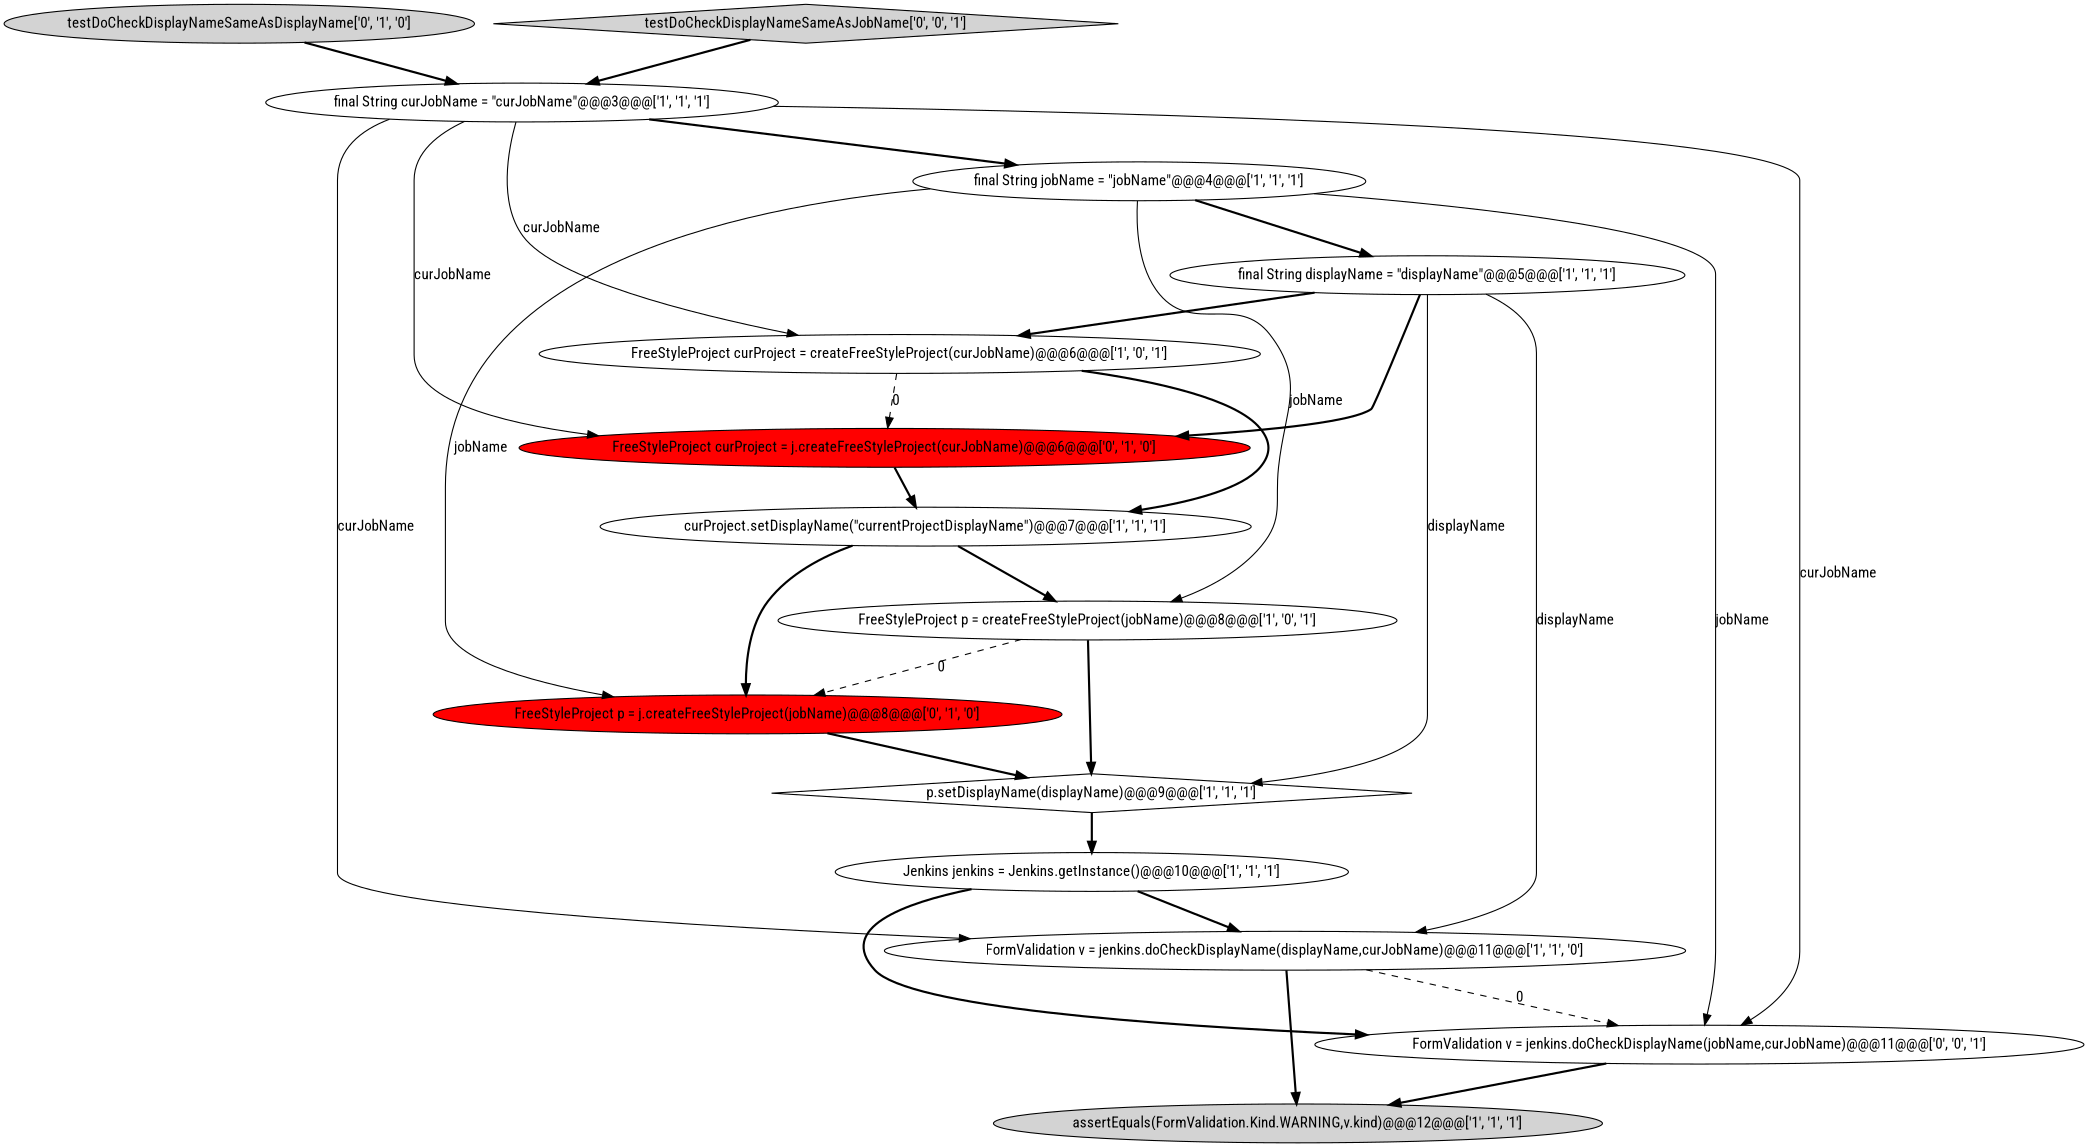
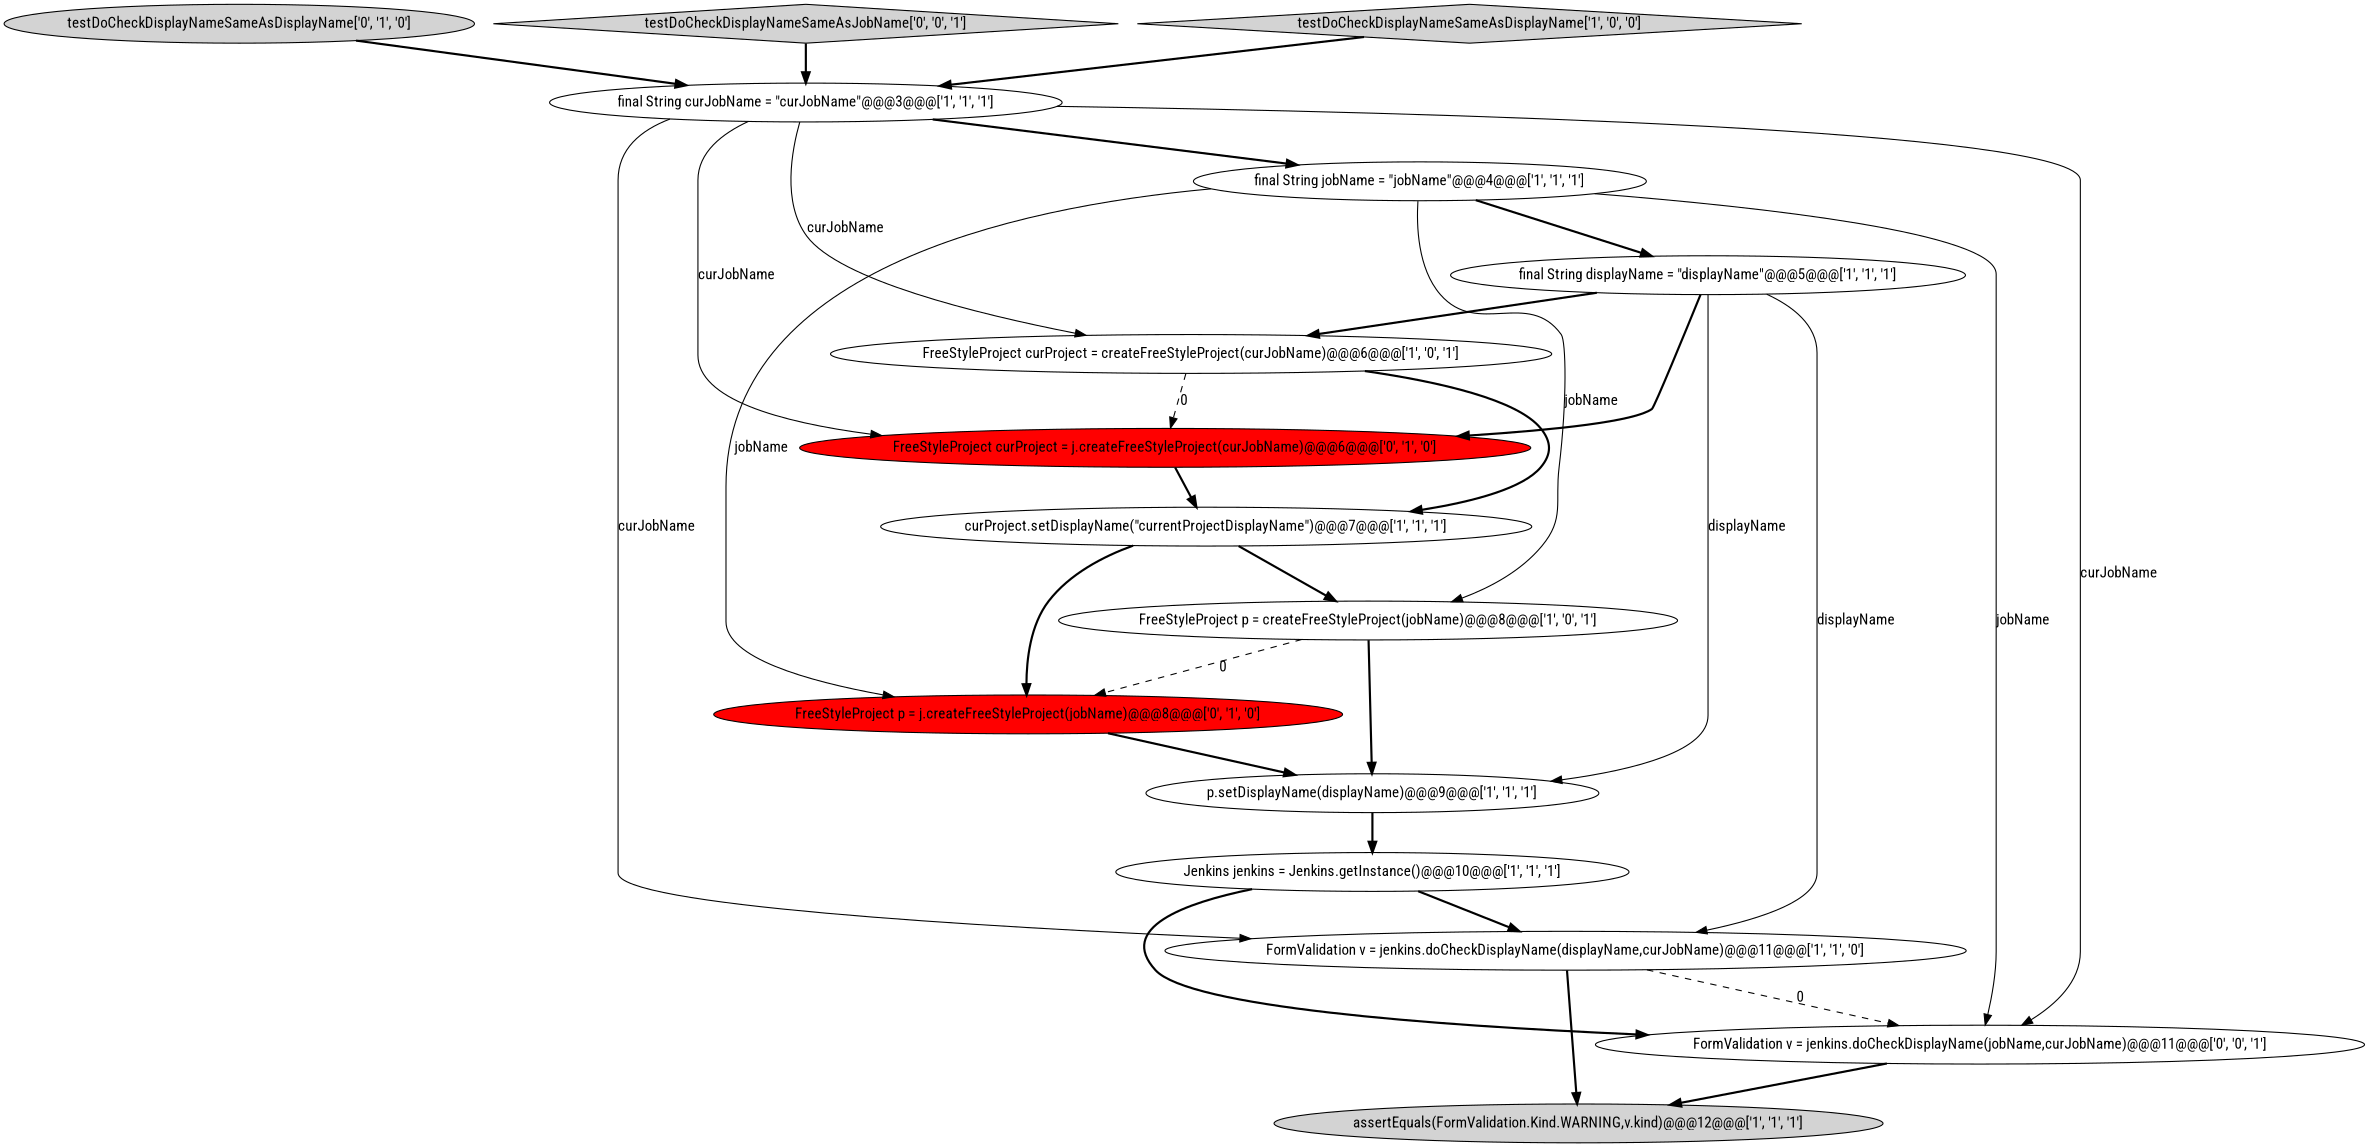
node "testDoCheckDisplayNameSameAsDisplayName['1', '0', '0']": added
node "p.setDisplayName(displayName)@@@9@@@['1', '1', '1']": shape diamond -> ellipse
